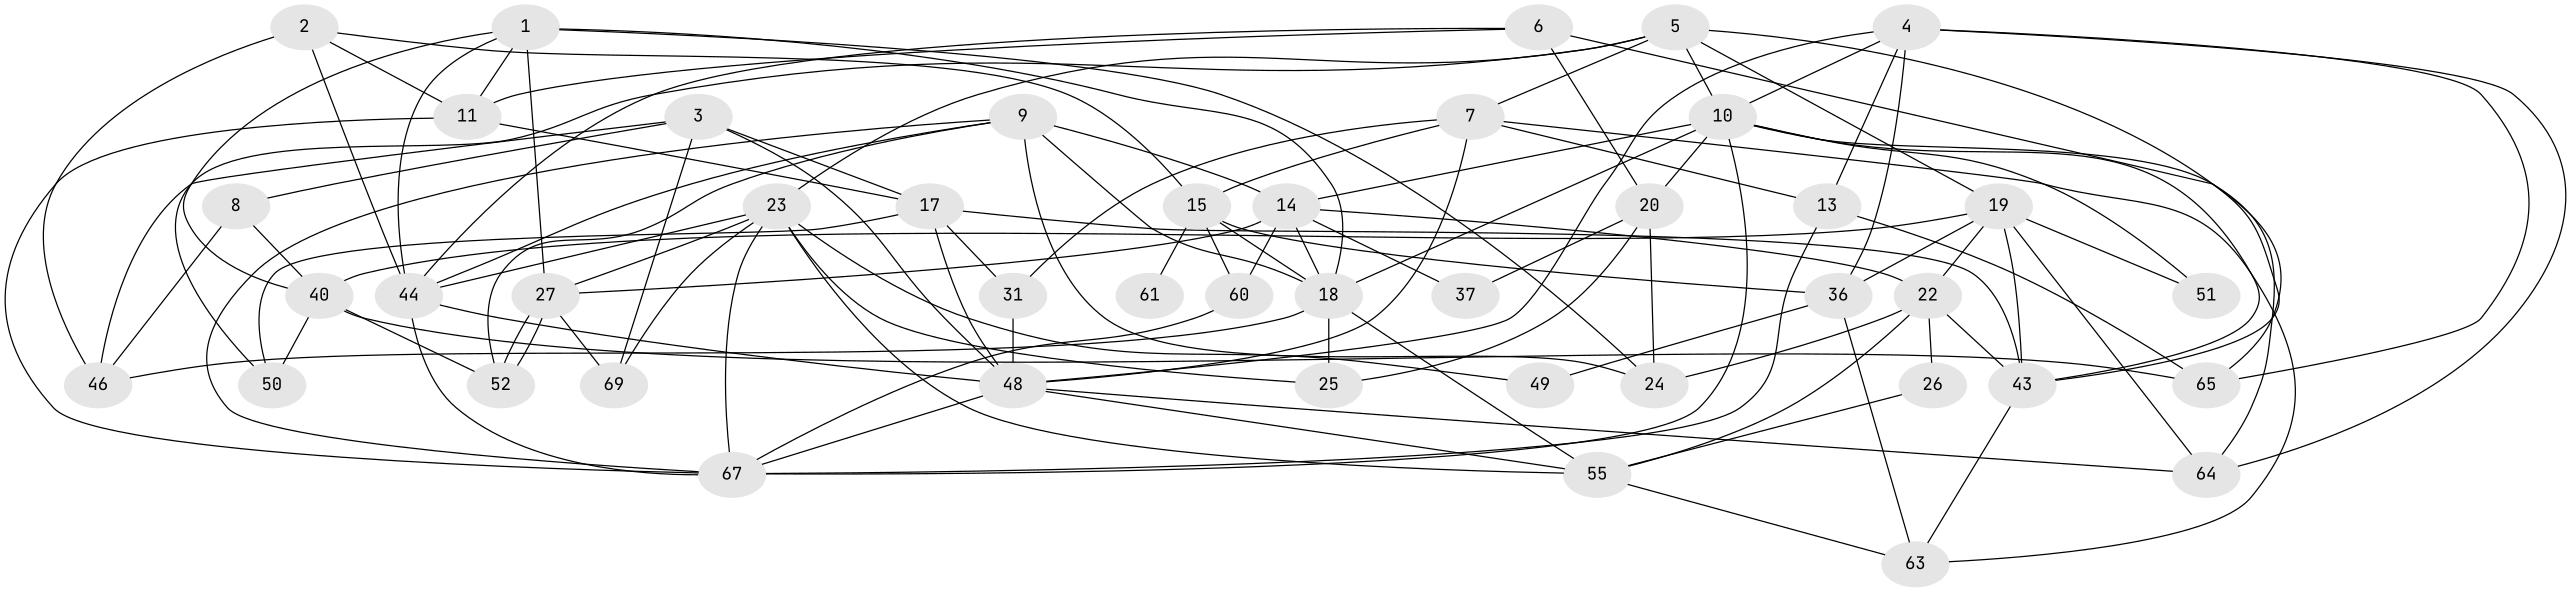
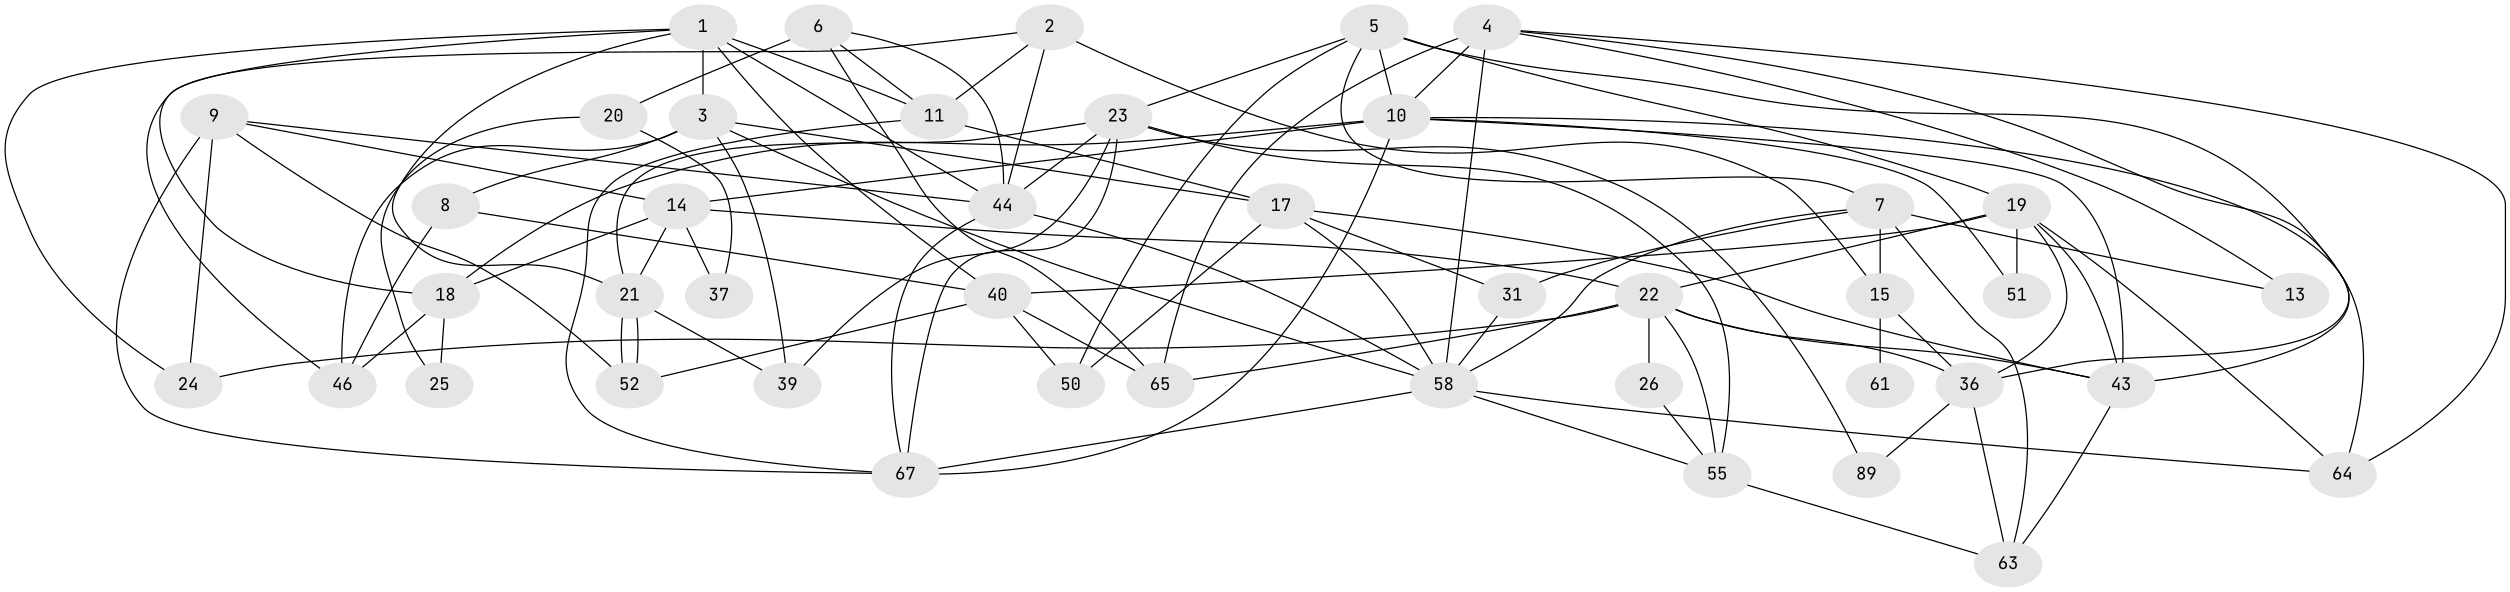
edge "1" -- "3": added
edge "10" -- "20": removed
edge "9" -- "18": removed
edge "15" -- "18": removed
edge "13" -- "65": now "22" -- "65"
node "27": label "27" -> "21"
node "60": removed
edge "20" -- "24": removed
edge "22" -- "36": added
edge "23" -- "25": removed
node "69": label "69" -> "39"
node "48": label "48" -> "58"
node "49": label "49" -> "89"
edge "18" -- "55": removed
edge "13" -- "67": removed
